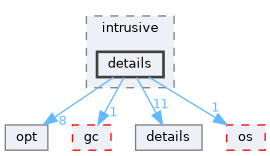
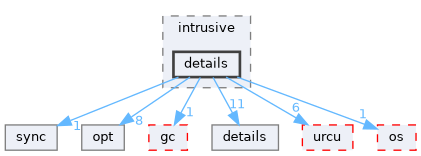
node "sync": added
node "urcu": added
